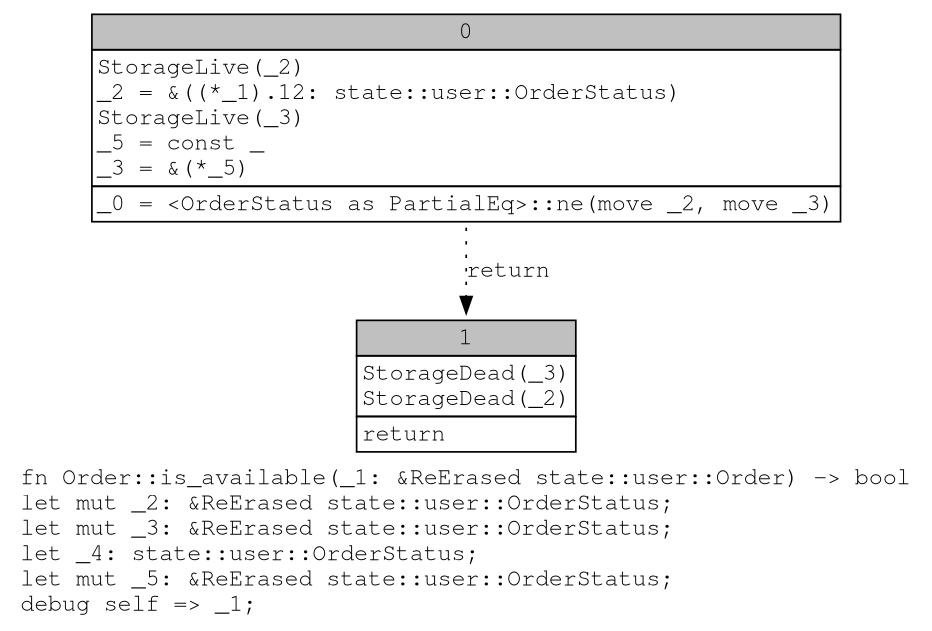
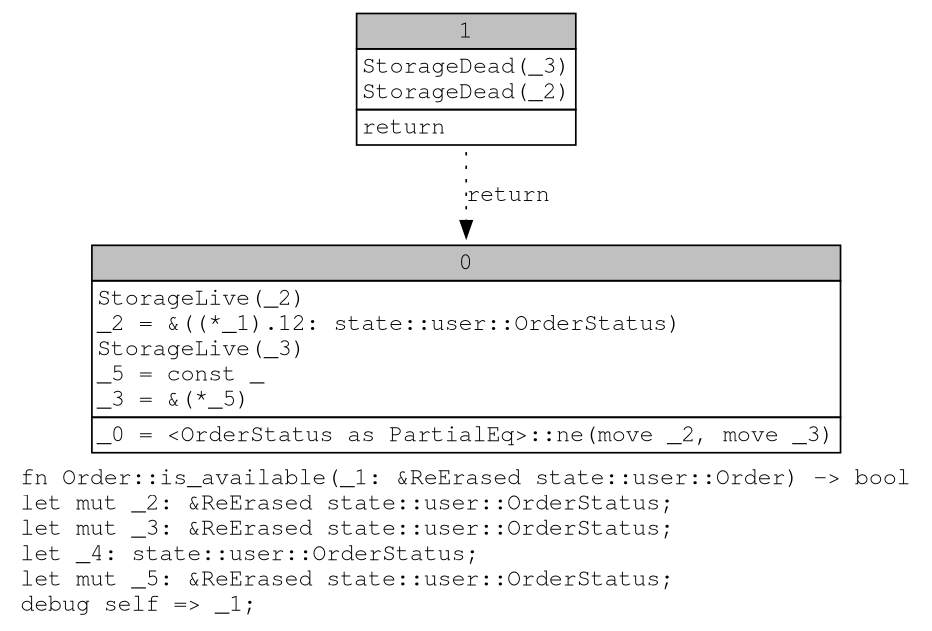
edge "0" -> "1": reversed
